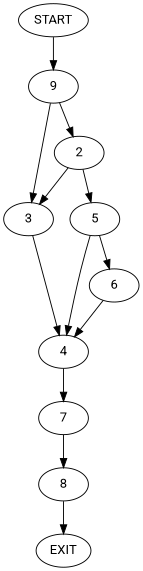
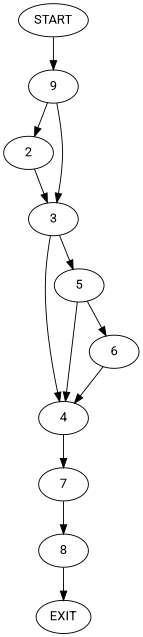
edge "2" -> "5": now "3" -> "5"
